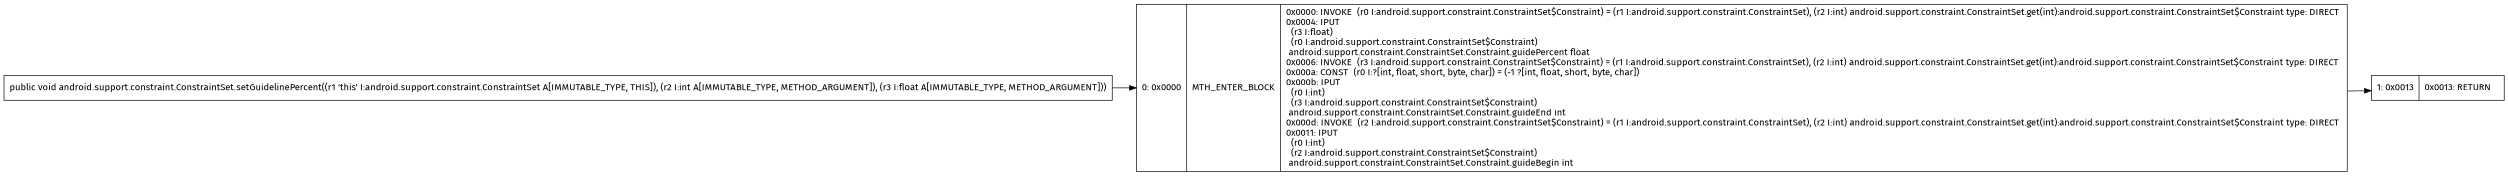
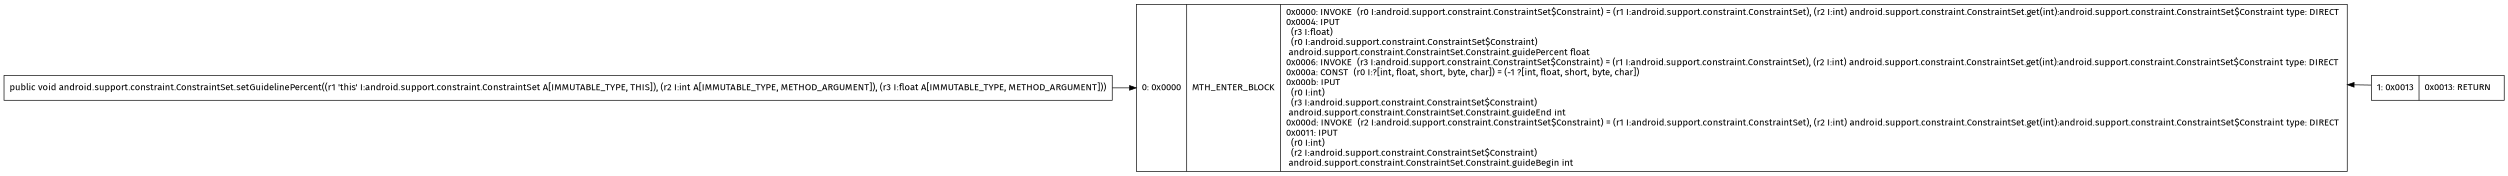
edge "0: 0x0000" -> "1: 0x0013": reversed
